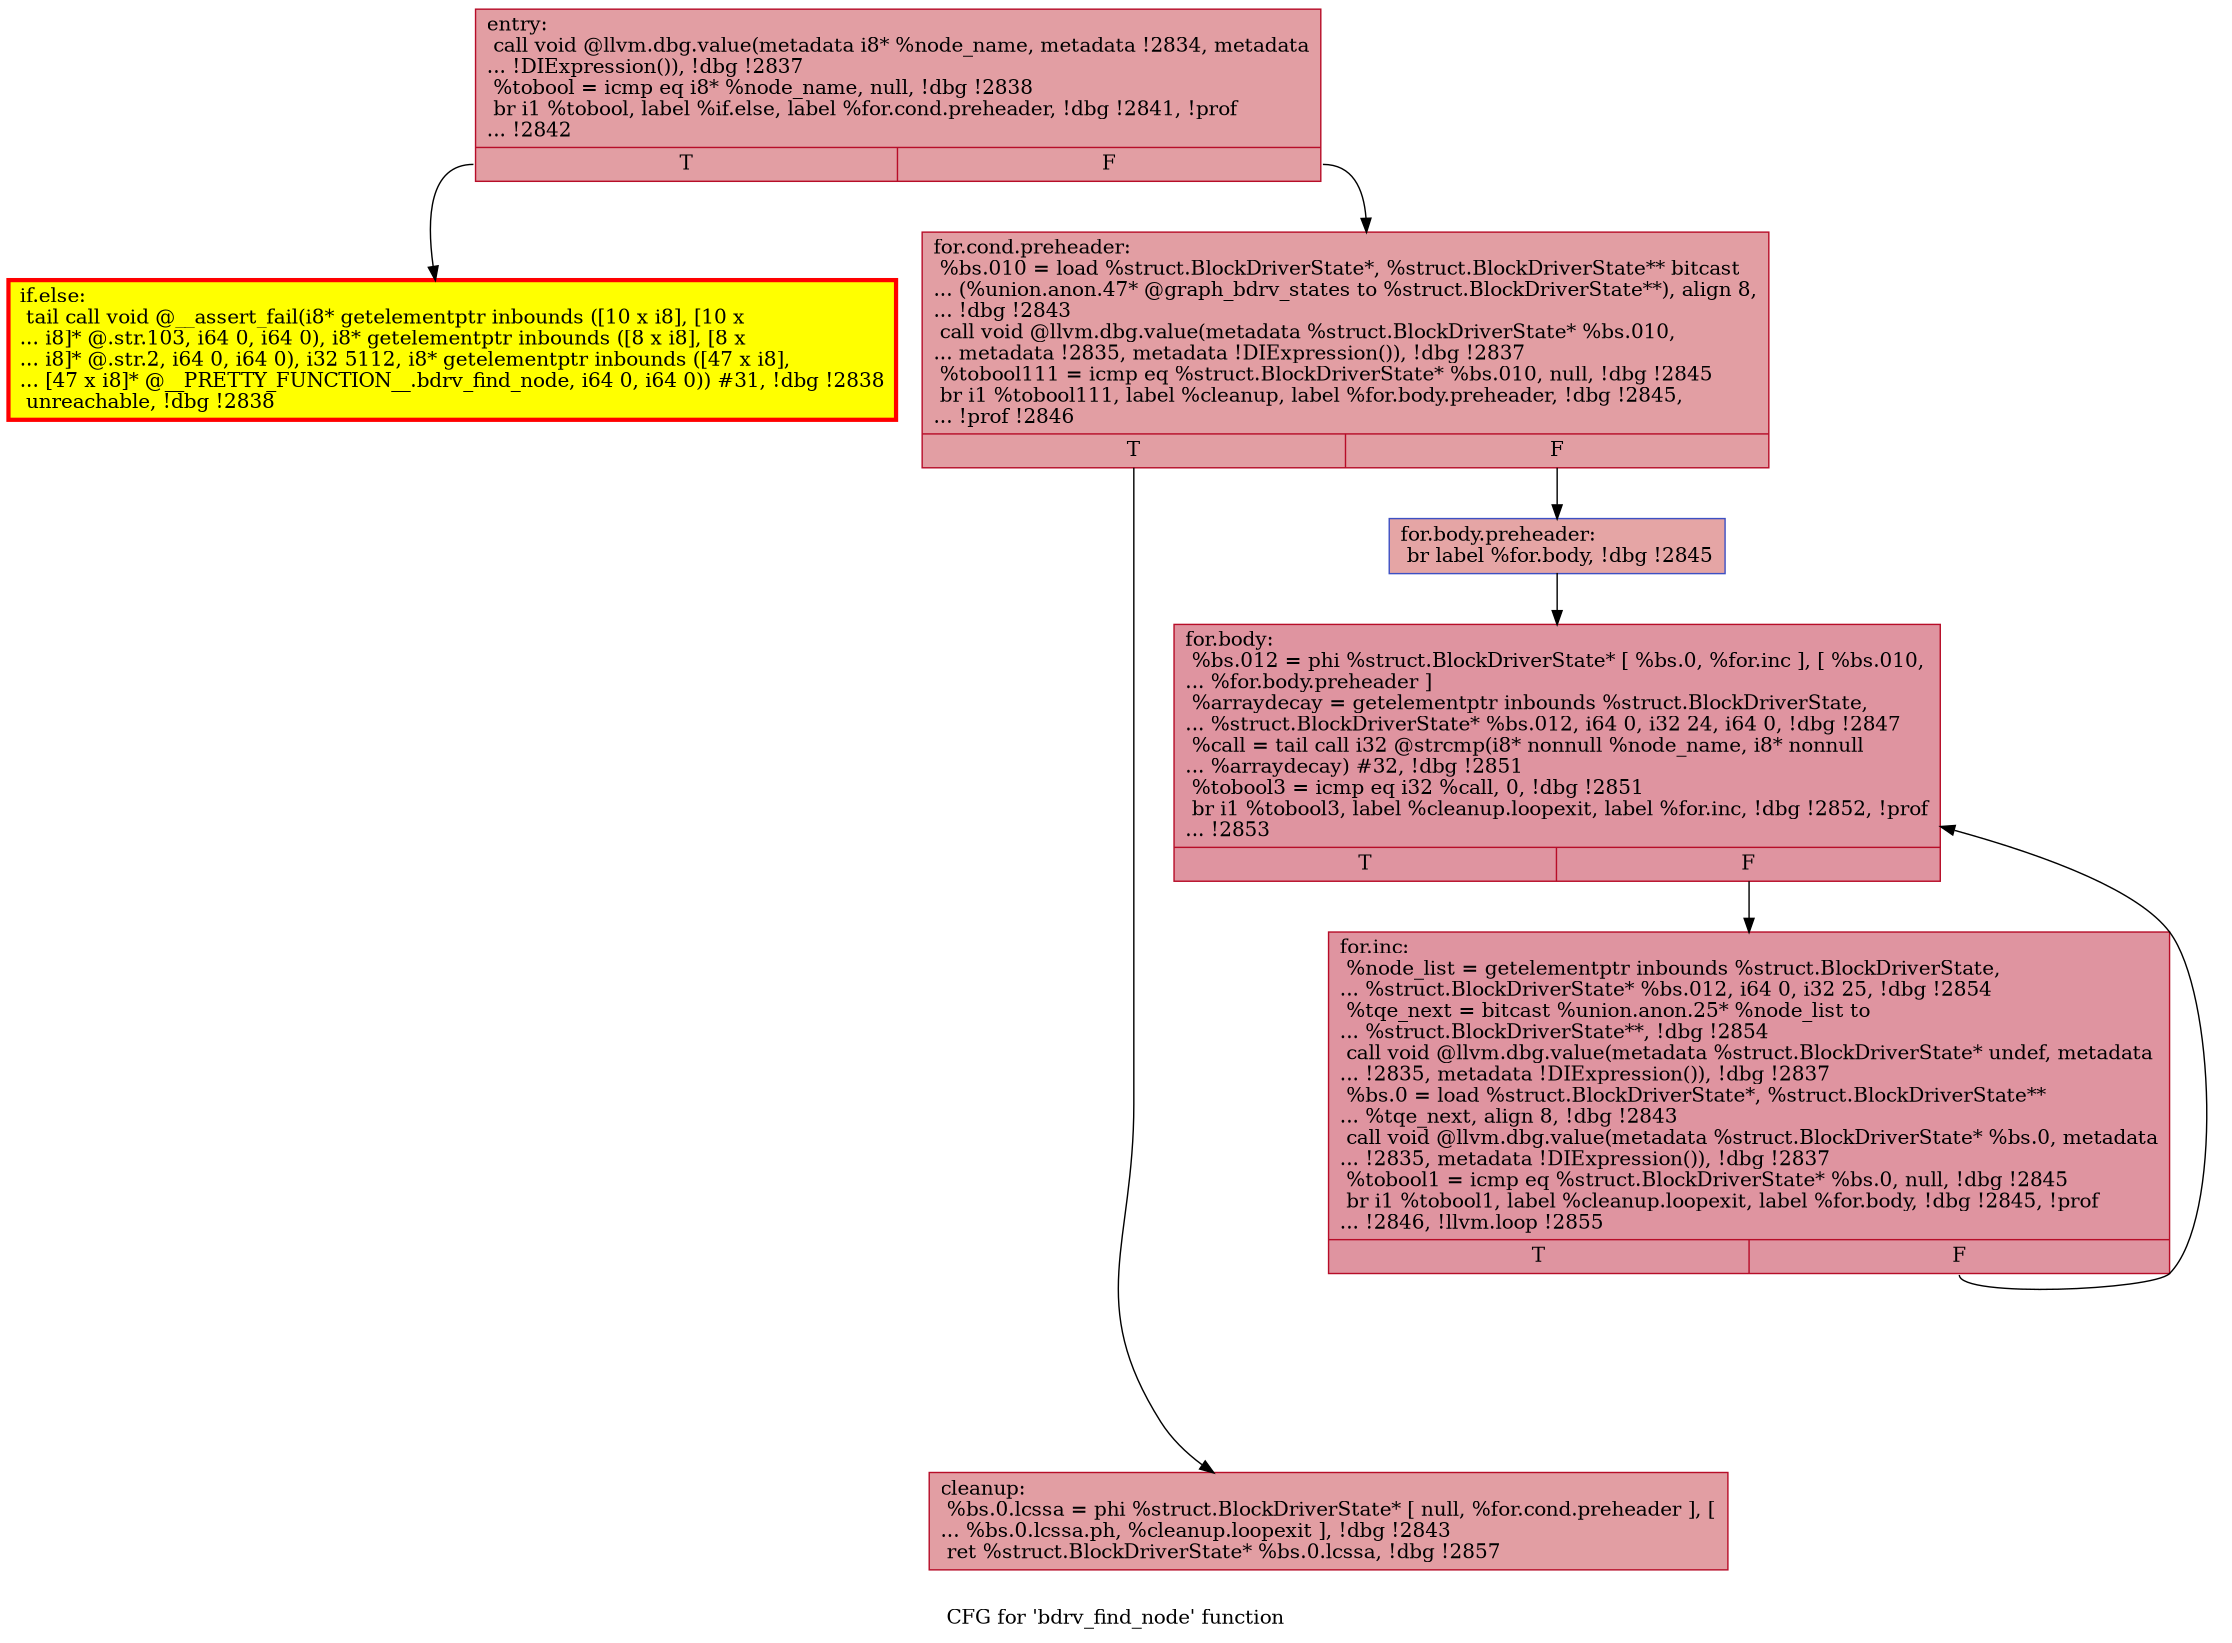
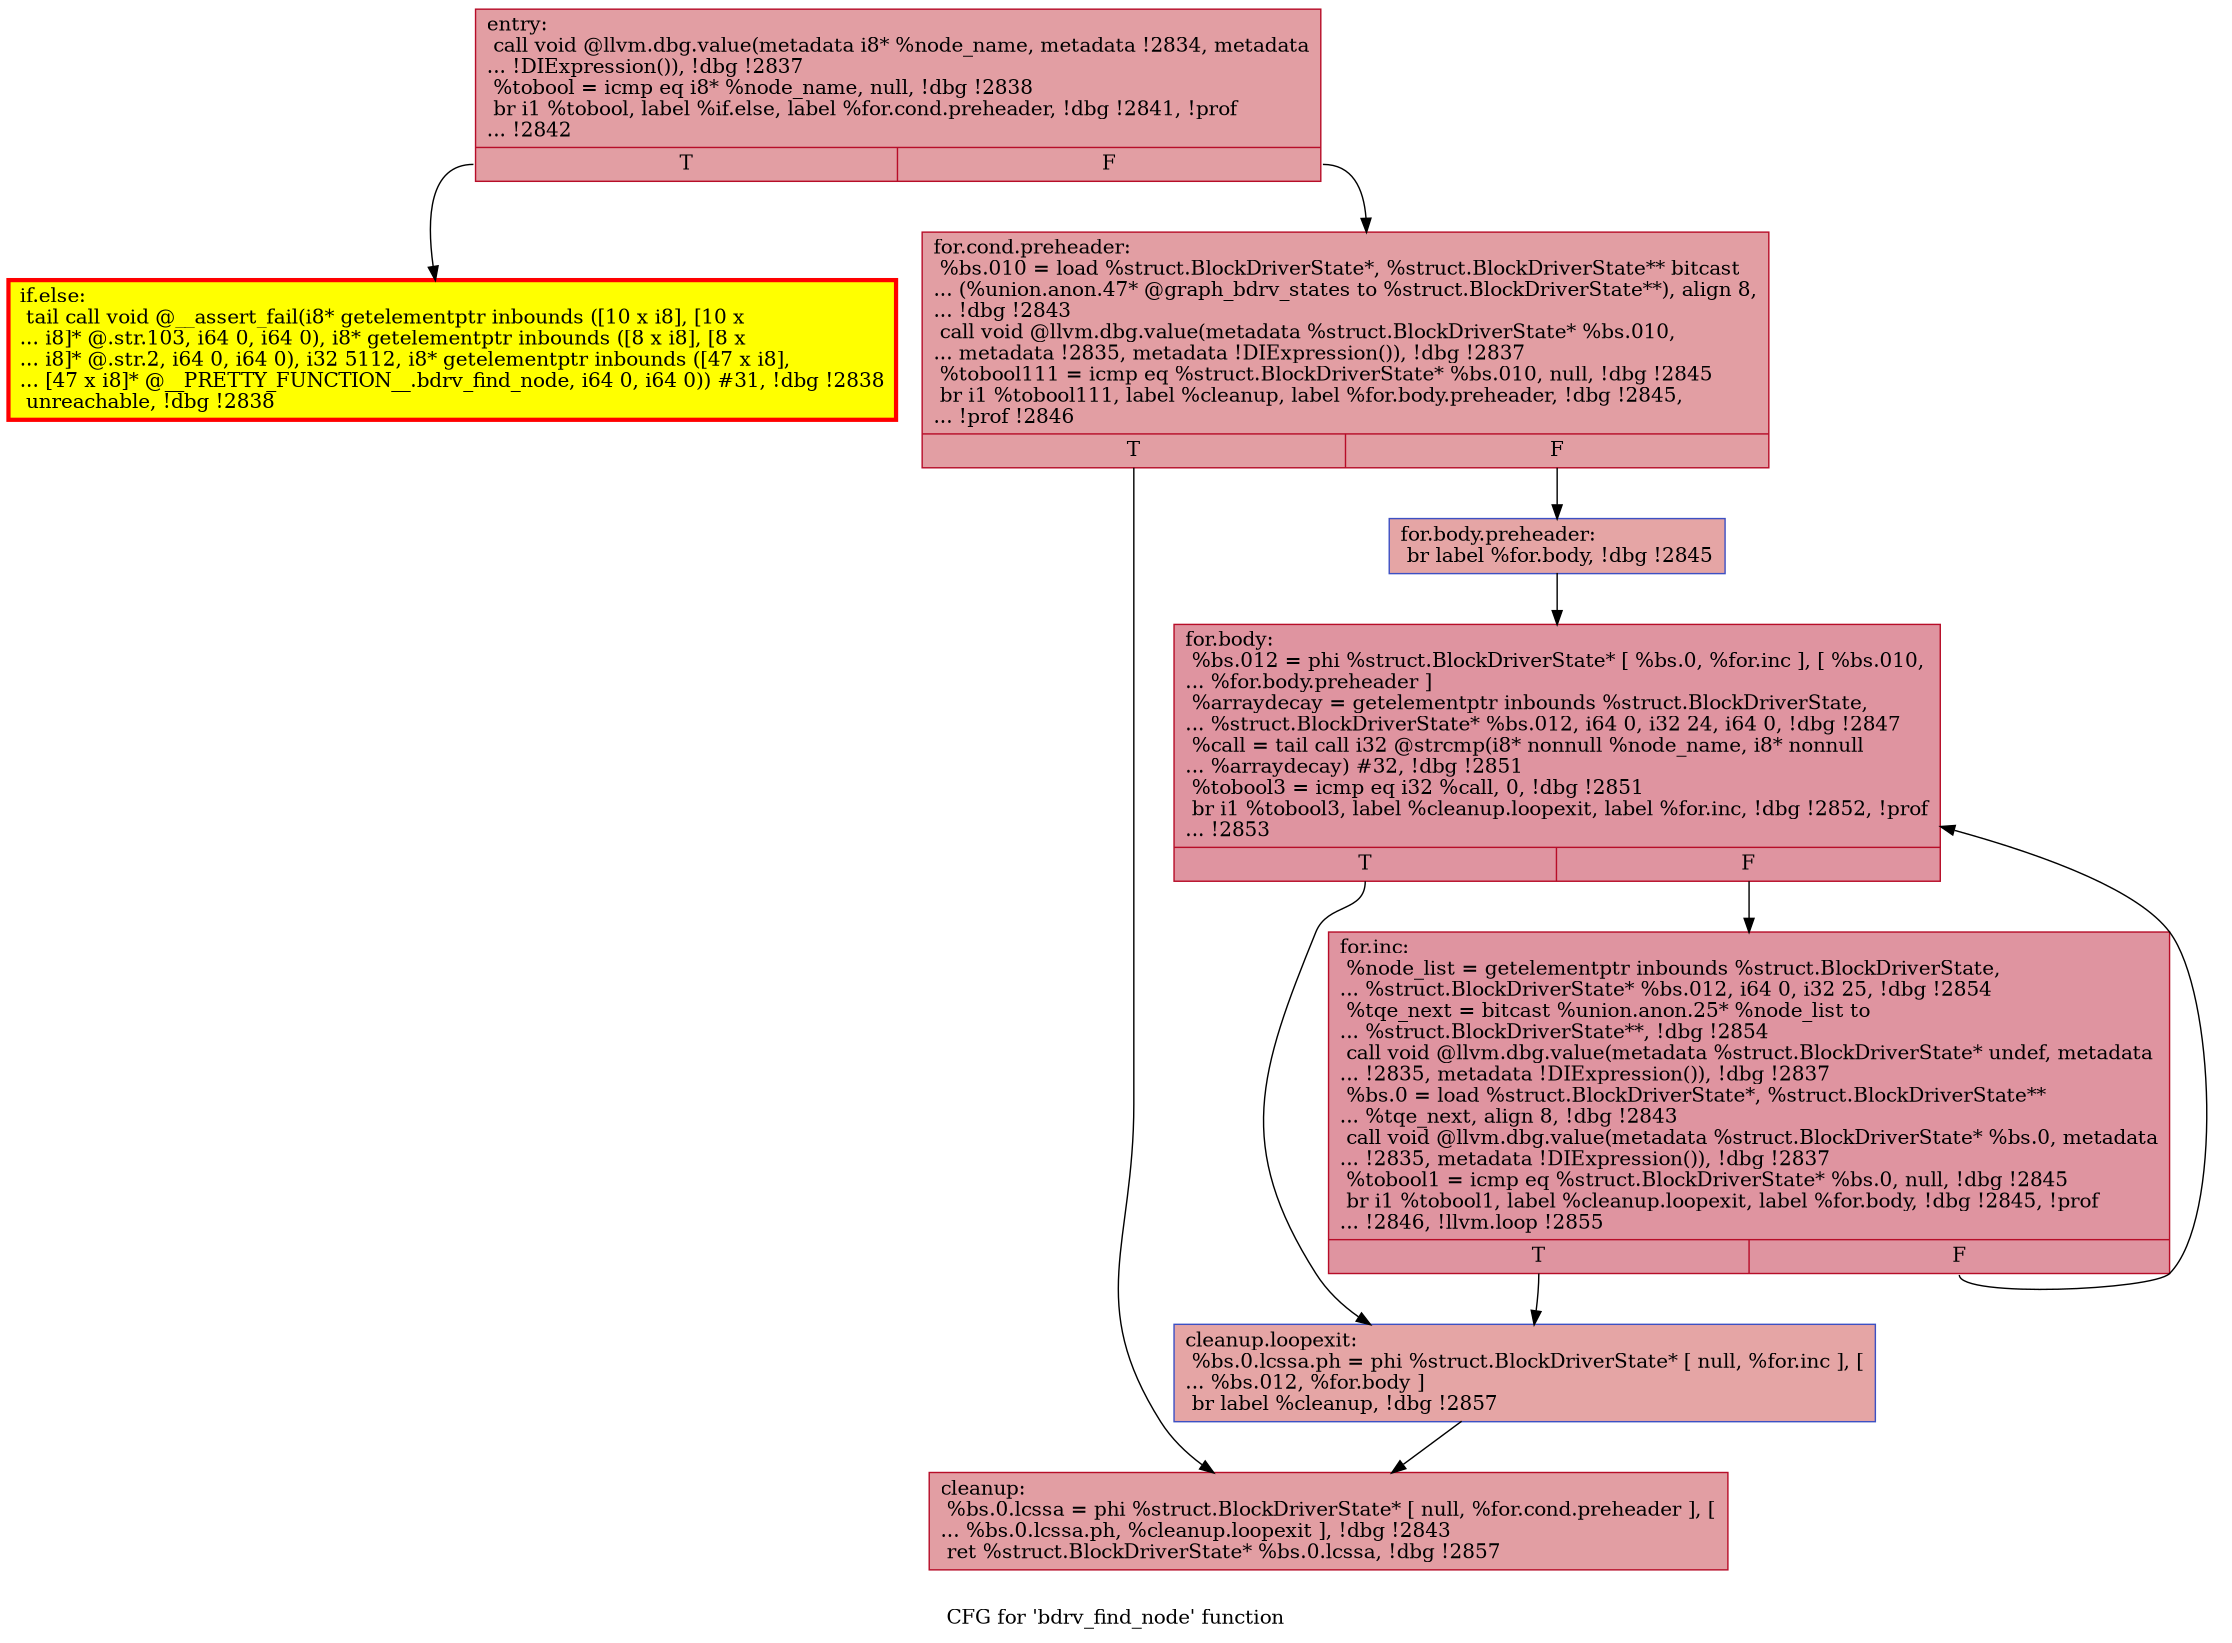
node "cleanup.loopexit:": added
